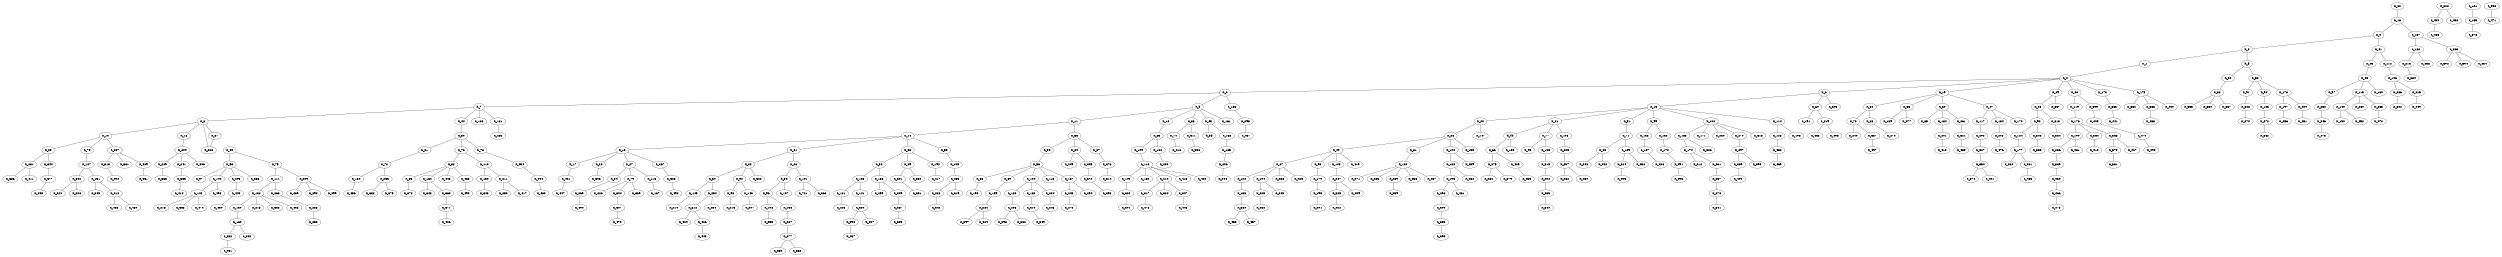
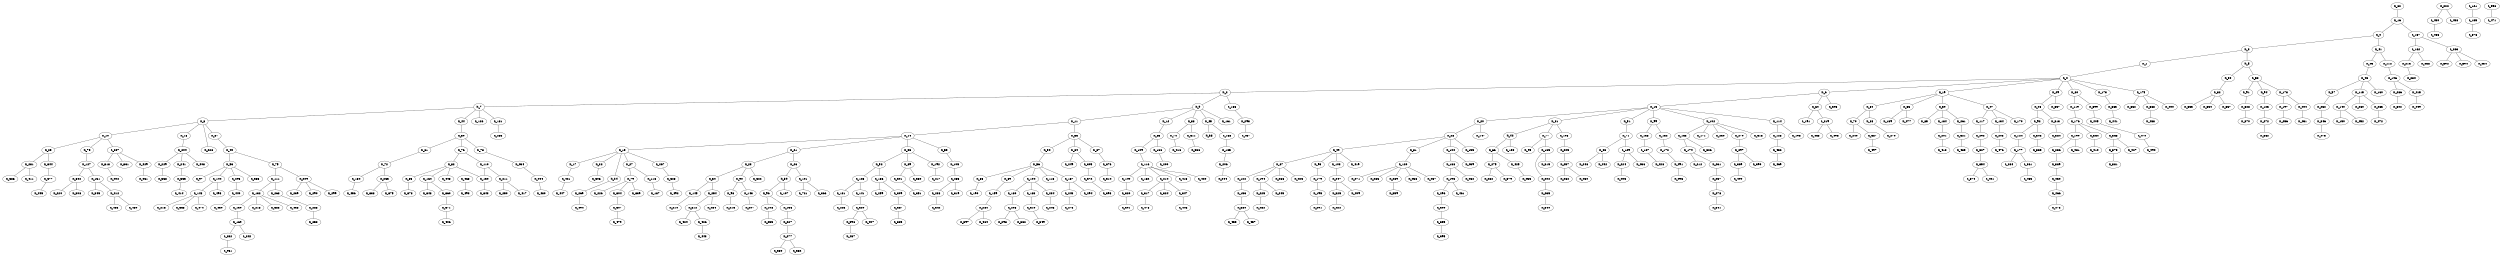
edge "n_37" -- "n_228": now "n_37" -- "n_40"
edge "n_82" -- "n_463": now "n_82" -- "n_130"
edge "n_27" -- "n_24": now "n_15" -- "n_24"
edge "n_315" -- "n_202": now "n_165" -- "n_202"
